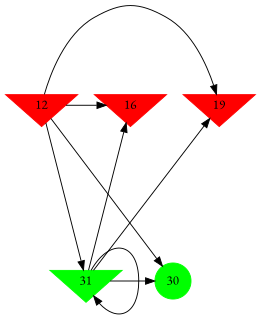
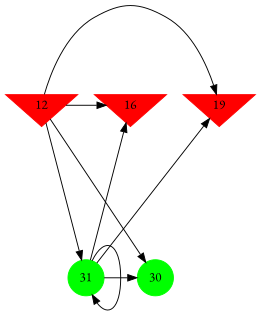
node "31": shape invtriangle -> circle
